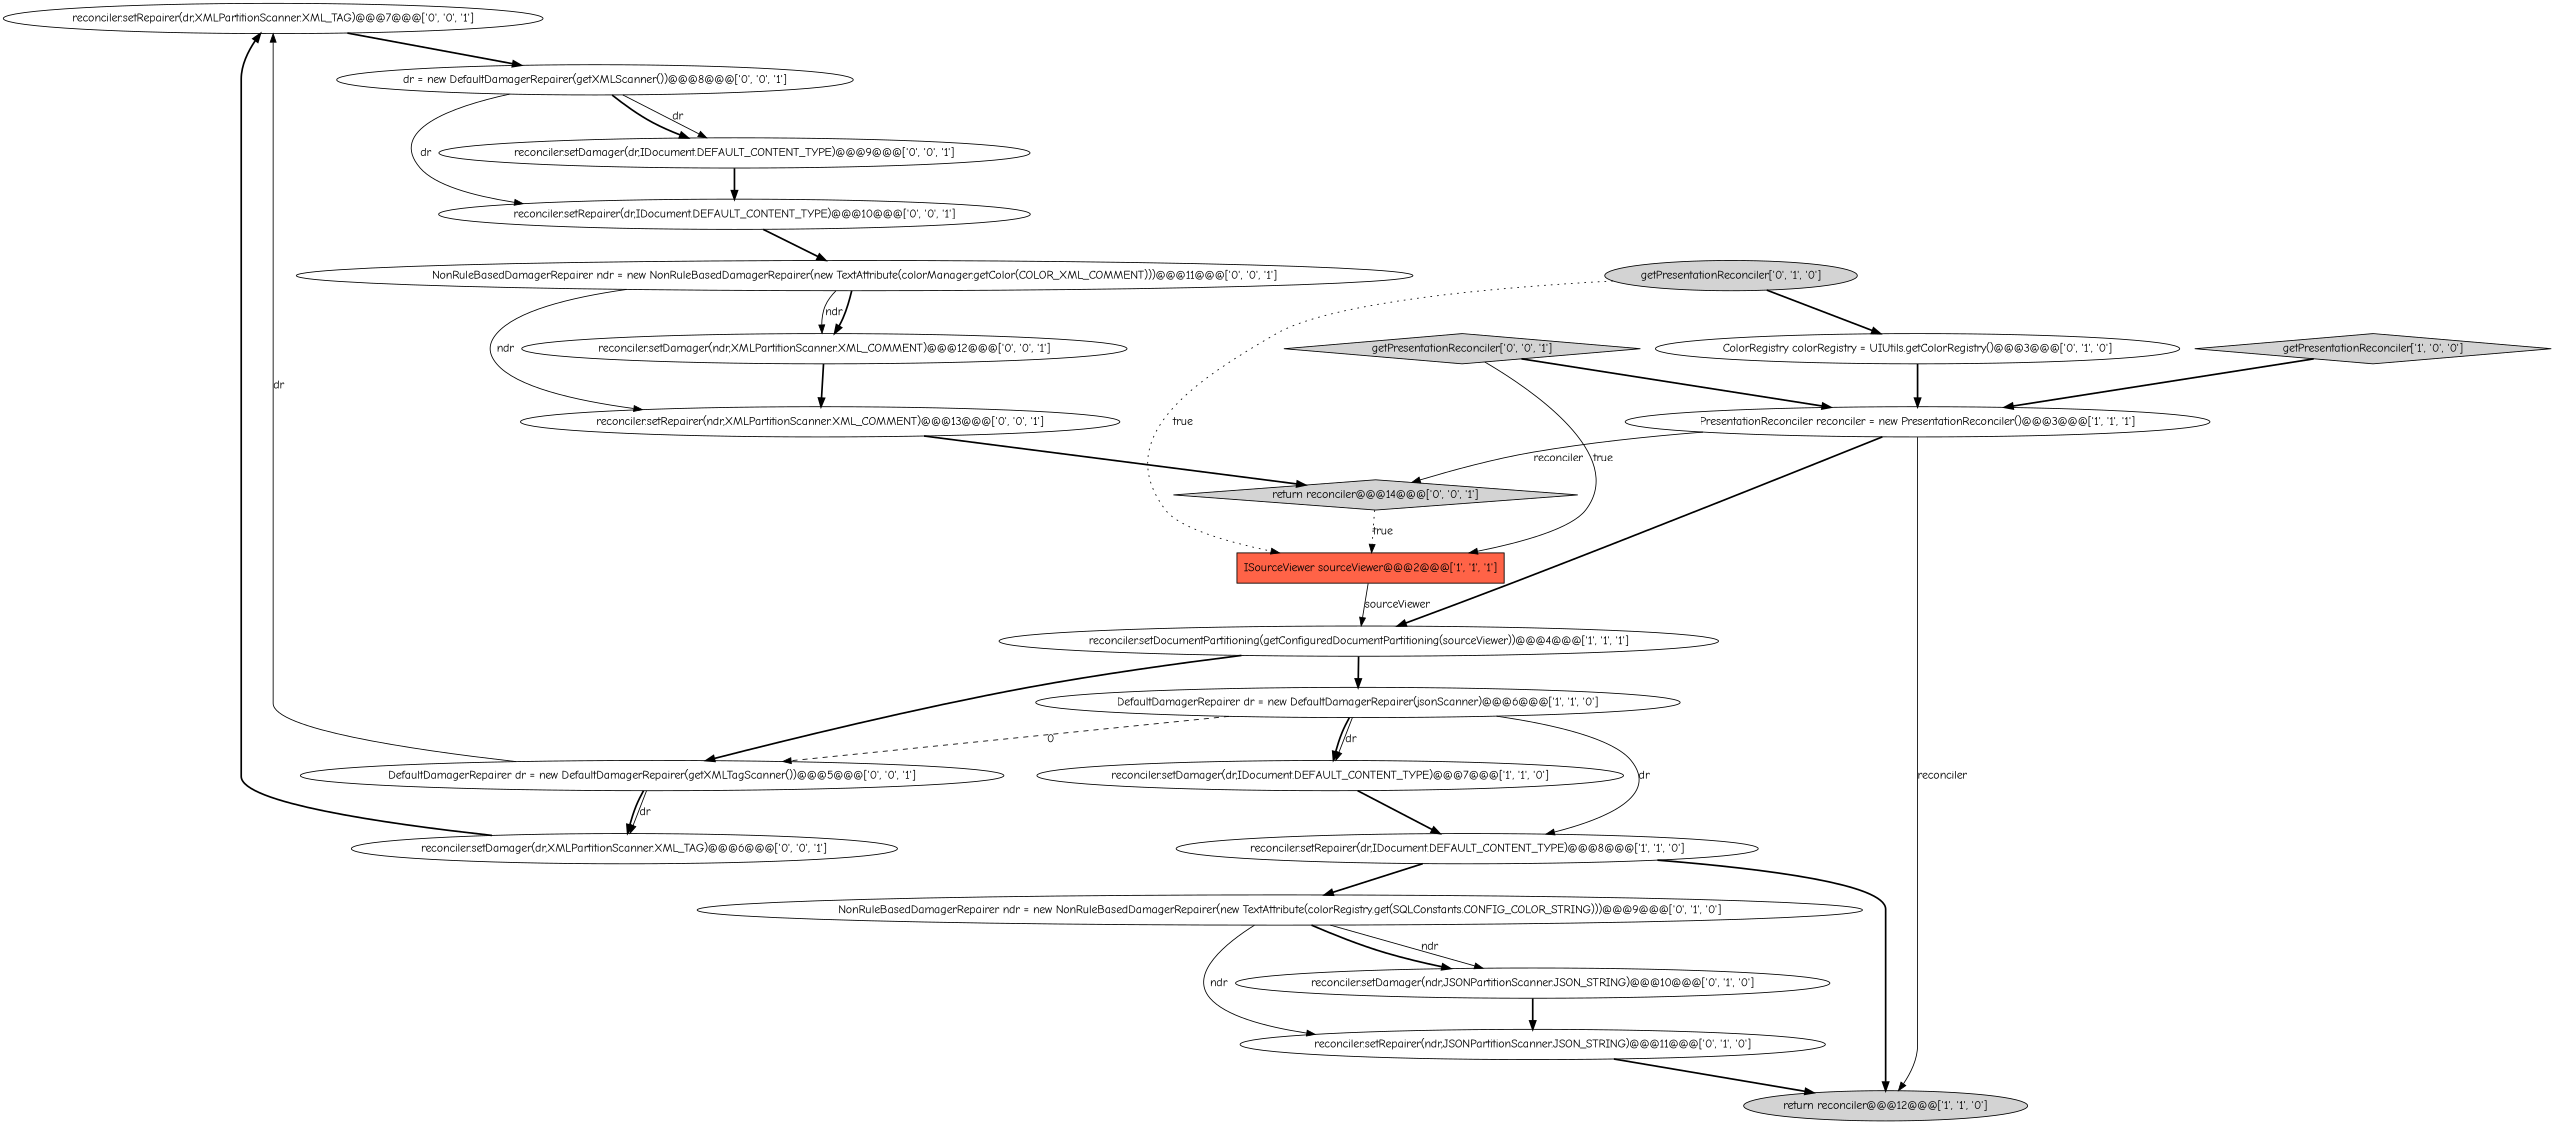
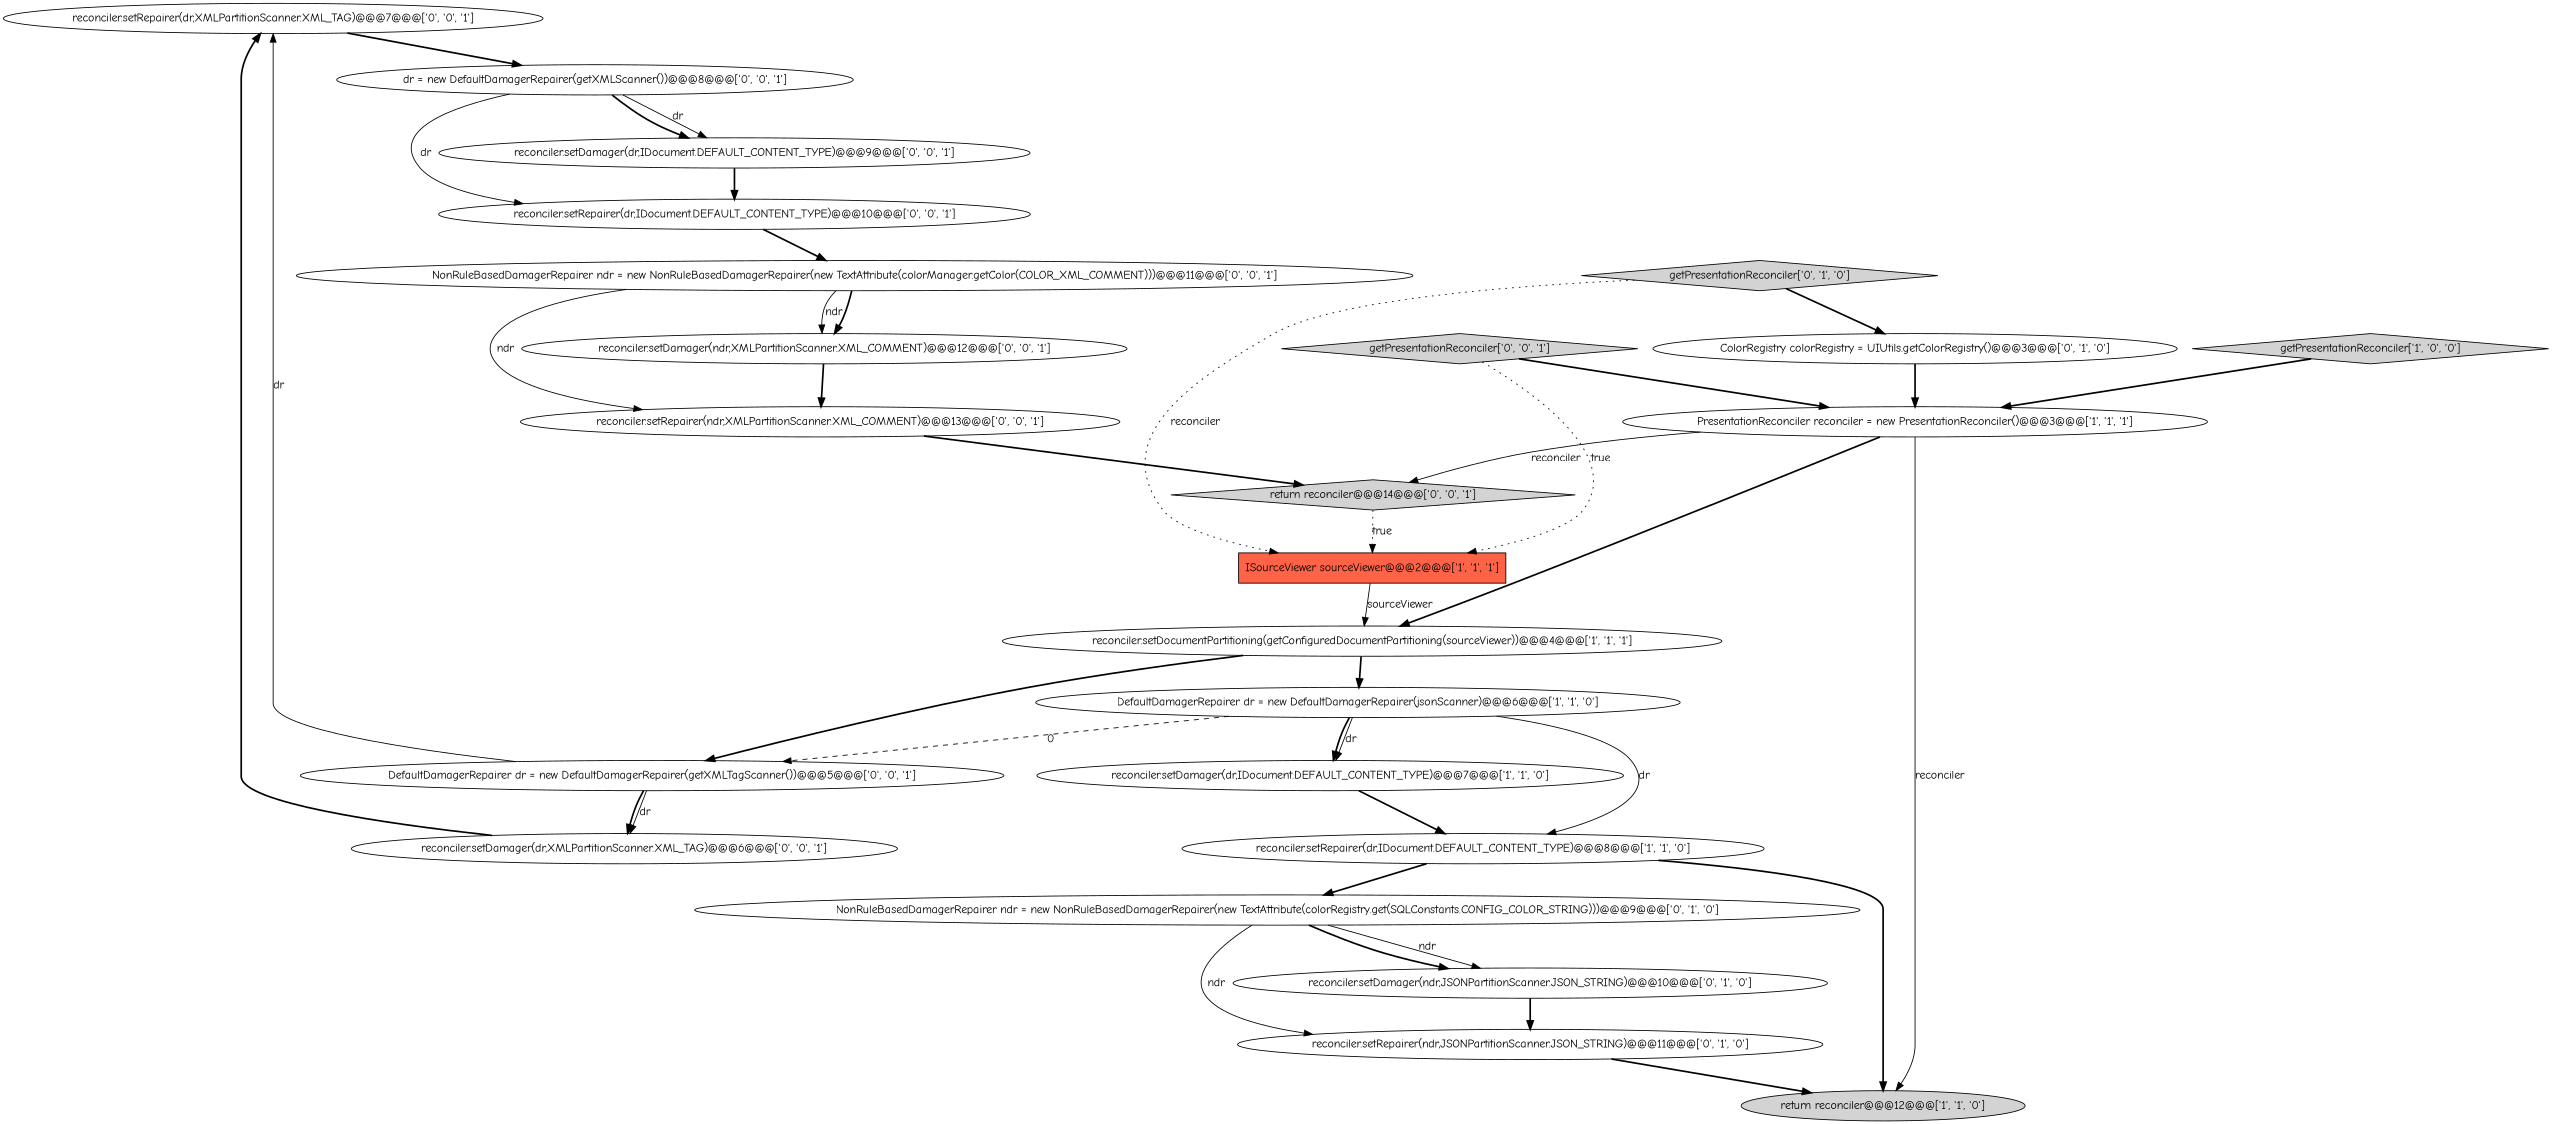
node "getPresentationReconciler['0', '1', '0']": shape ellipse -> diamond
edge "getPresentationReconciler['0', '1', '0']" -> "ISourceViewer sourceViewer@@@2@@@['1', '1', '1']": label "true" -> "reconciler"
edge "getPresentationReconciler['0', '0', '1']" -> "ISourceViewer sourceViewer@@@2@@@['1', '1', '1']": style solid -> dotted
